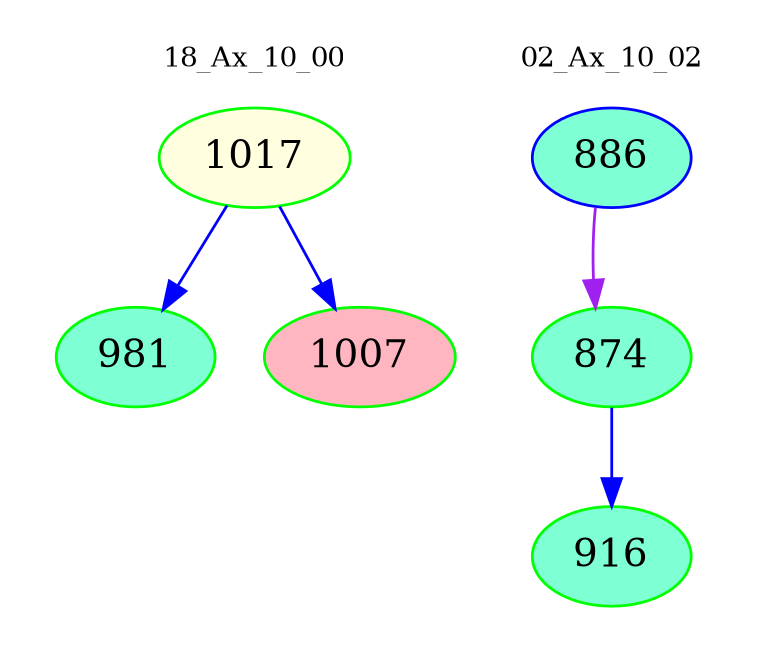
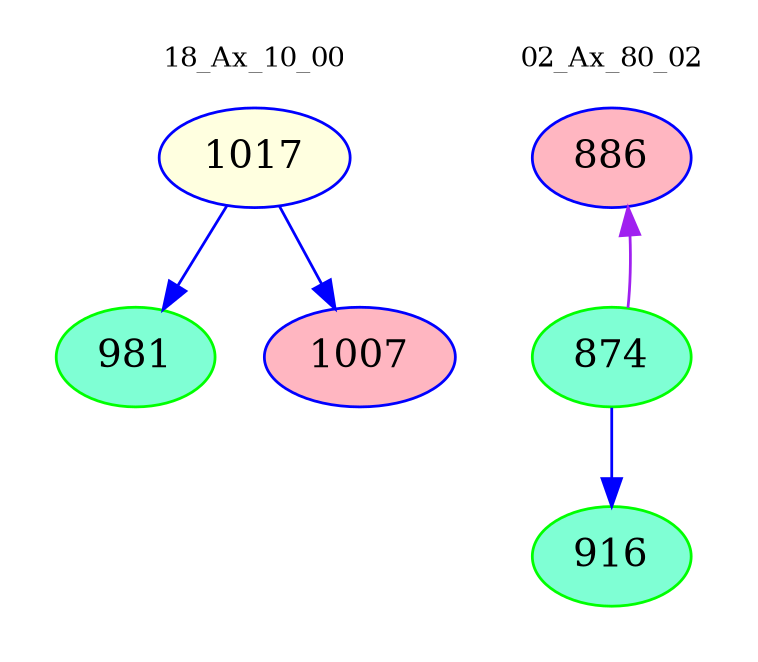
cluster "02_Ax_10_02": label "02_Ax_10_02" -> "02_Ax_80_02"
node "1017": color green -> blue
node "886": fillcolor aquamarine -> lightpink
edge "886" -> "874": reversed
node "1007": color green -> blue
